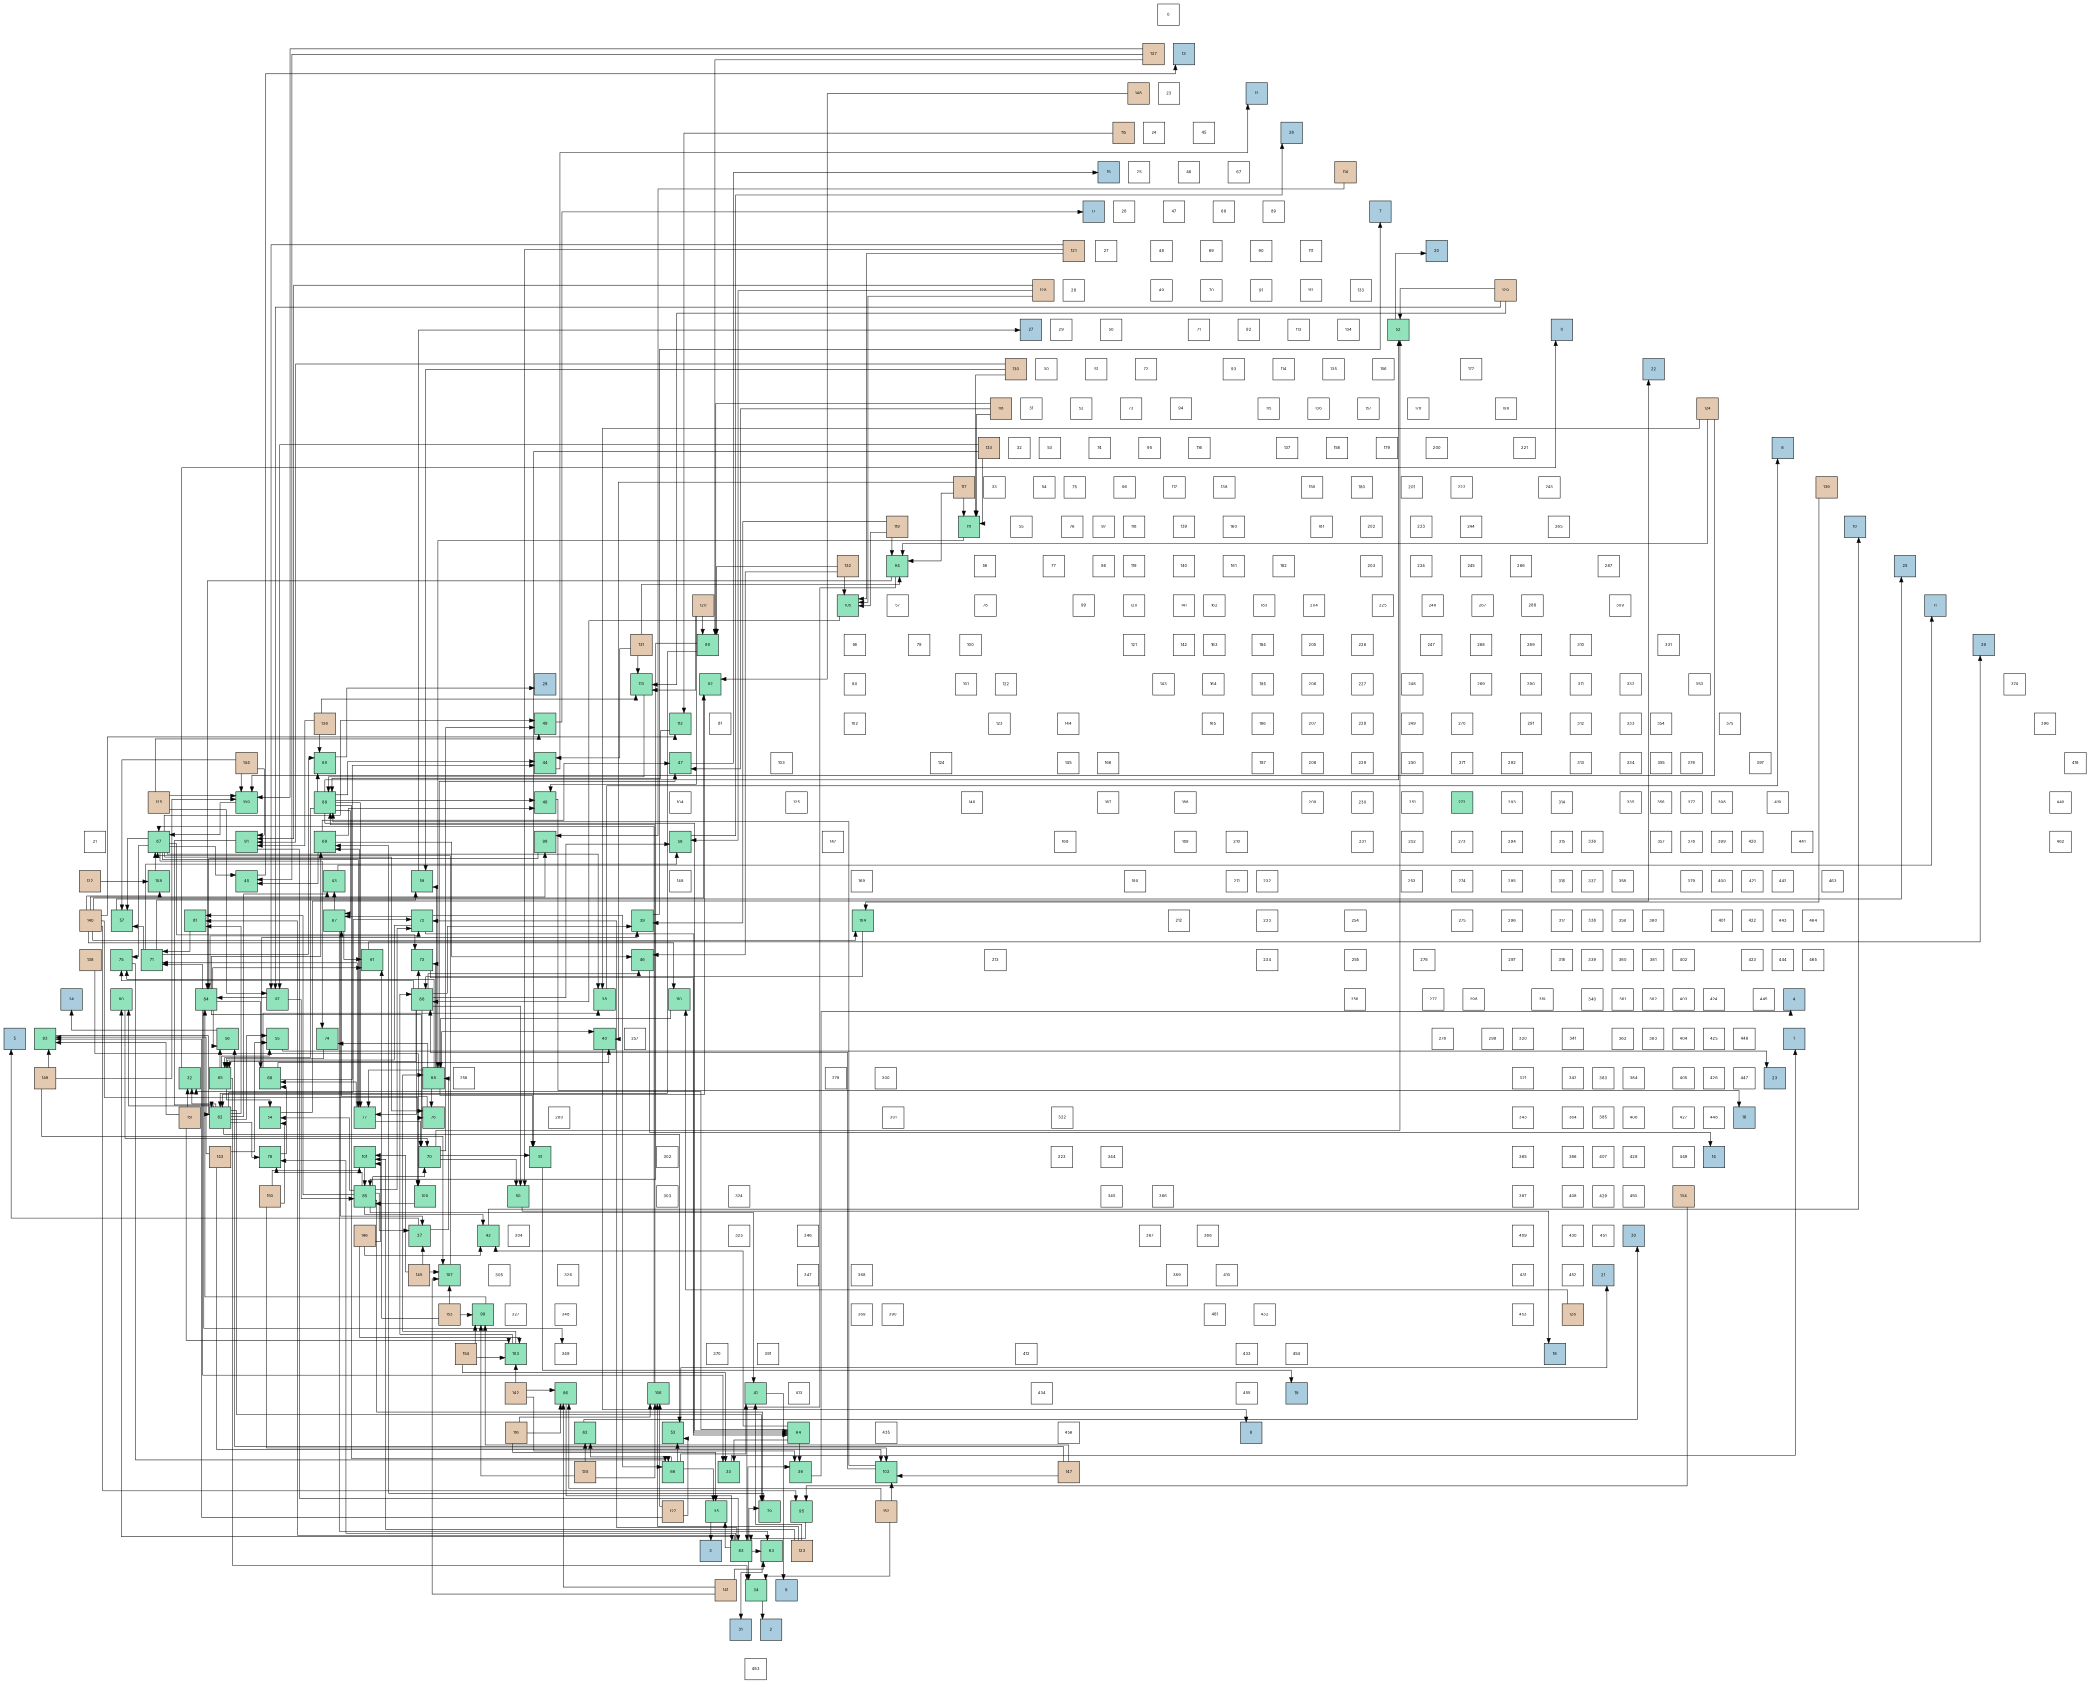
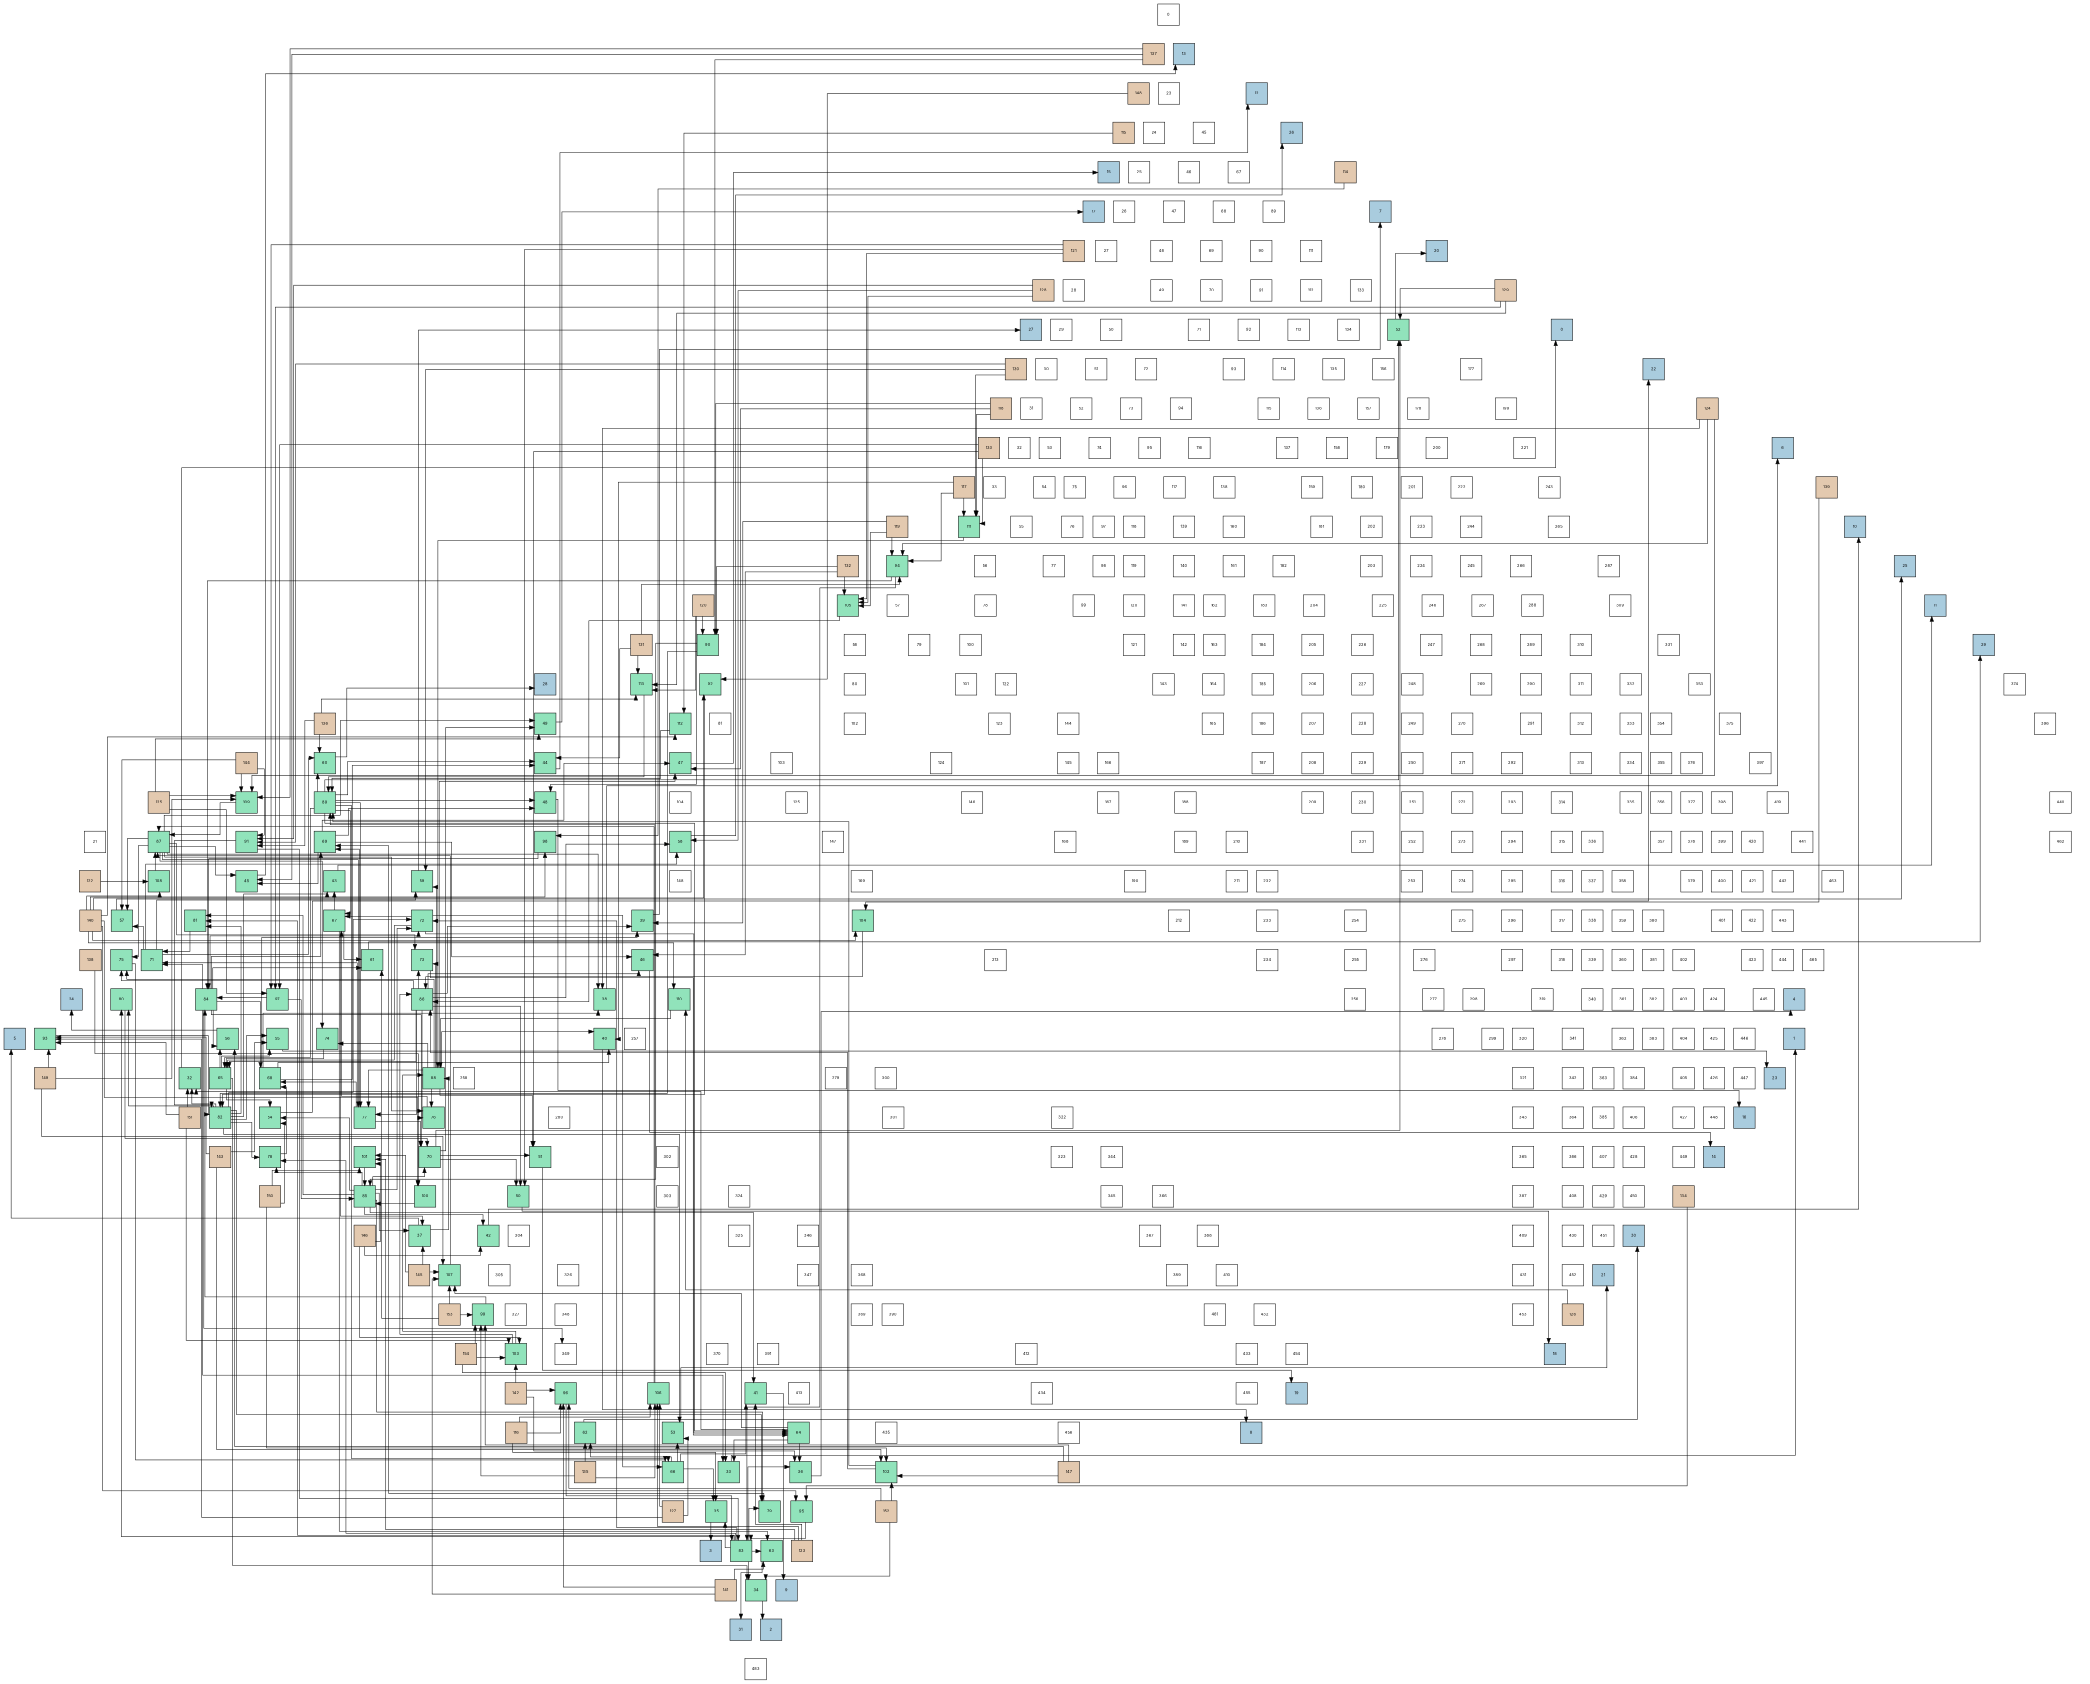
node "418": removed
node "272": fillcolor #91e3bb -> #ffffff
node "464": removed
edge "64" -> "42": now "64" -> "107"
